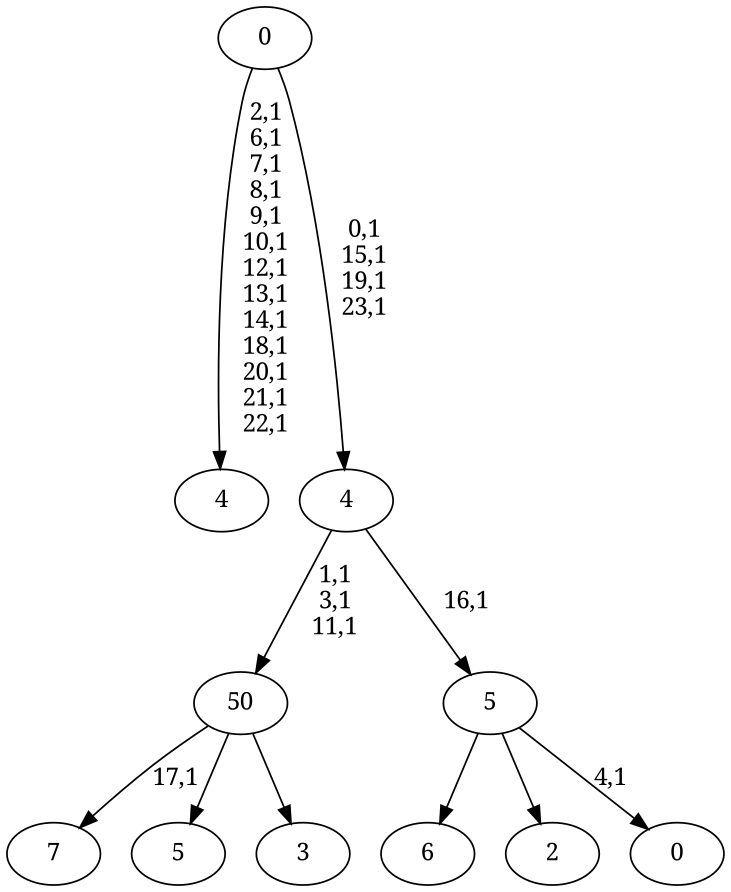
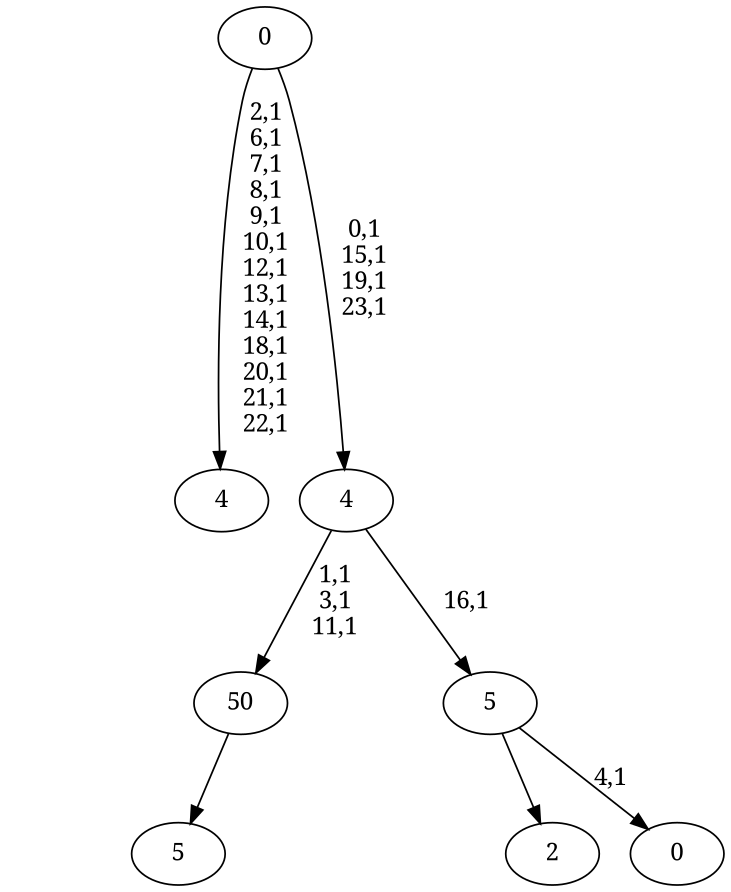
node "7": removed
node "3": removed
node "6": removed
